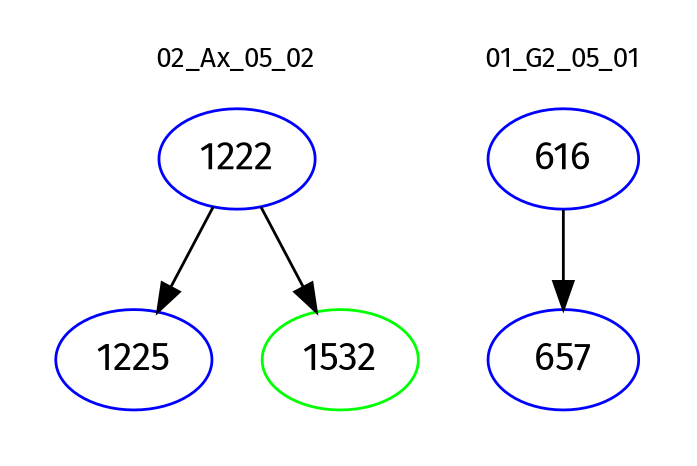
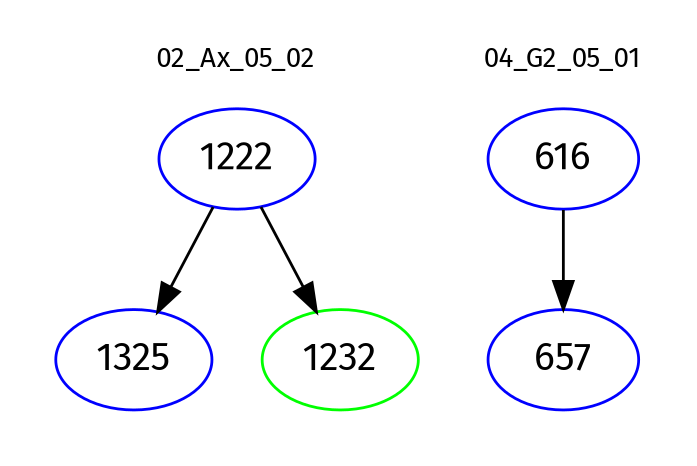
cluster "01_G2_05_01": label "01_G2_05_01" -> "04_G2_05_01"
node "1225": label "1225" -> "1325"
node "1532": label "1532" -> "1232"
